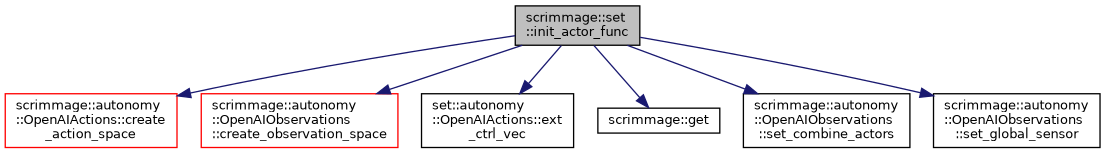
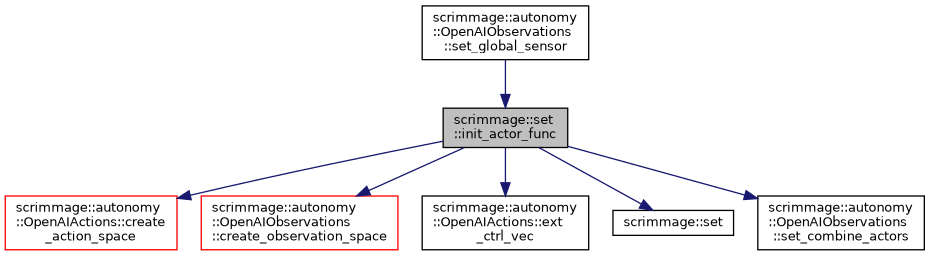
edge "scrimmage::set ::init_actor_func" -> "scrimmage::autonomy ::OpenAIObservations ::set_global_sensor": reversed
node "set::autonomy ::OpenAIActions::ext _ctrl_vec": label "set::autonomy ::OpenAIActions::ext _ctrl_vec" -> "scrimmage::autonomy ::OpenAIActions::ext _ctrl_vec"
node "scrimmage::get": label "scrimmage::get" -> "scrimmage::set"
